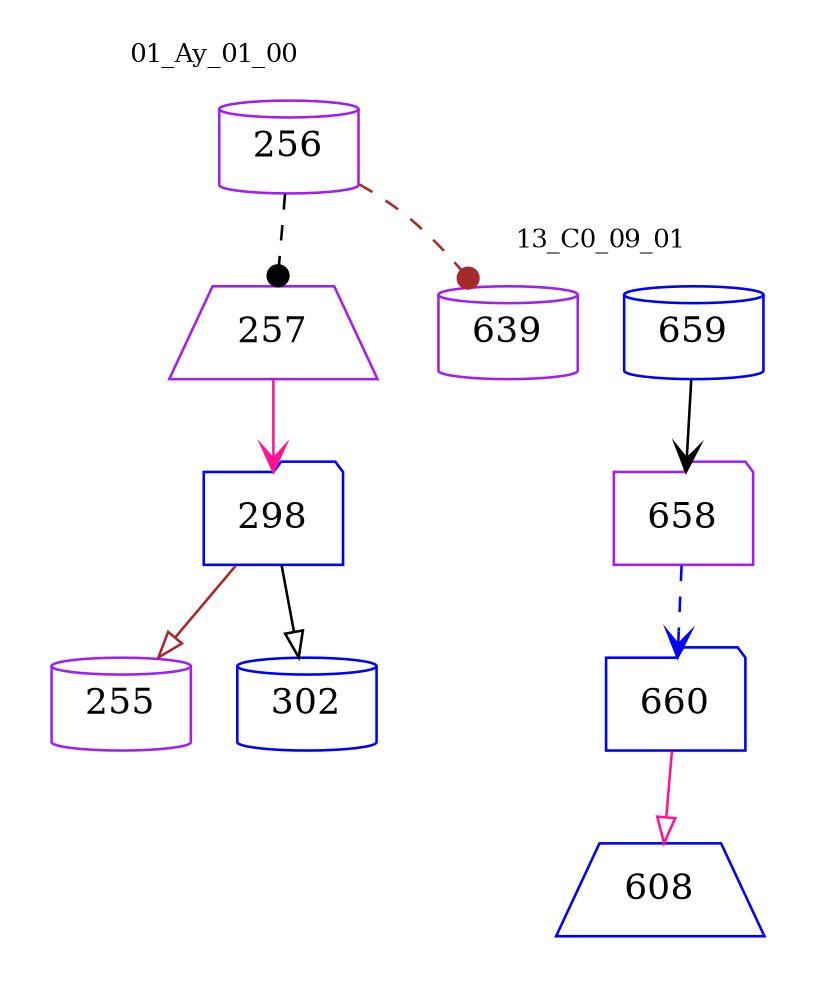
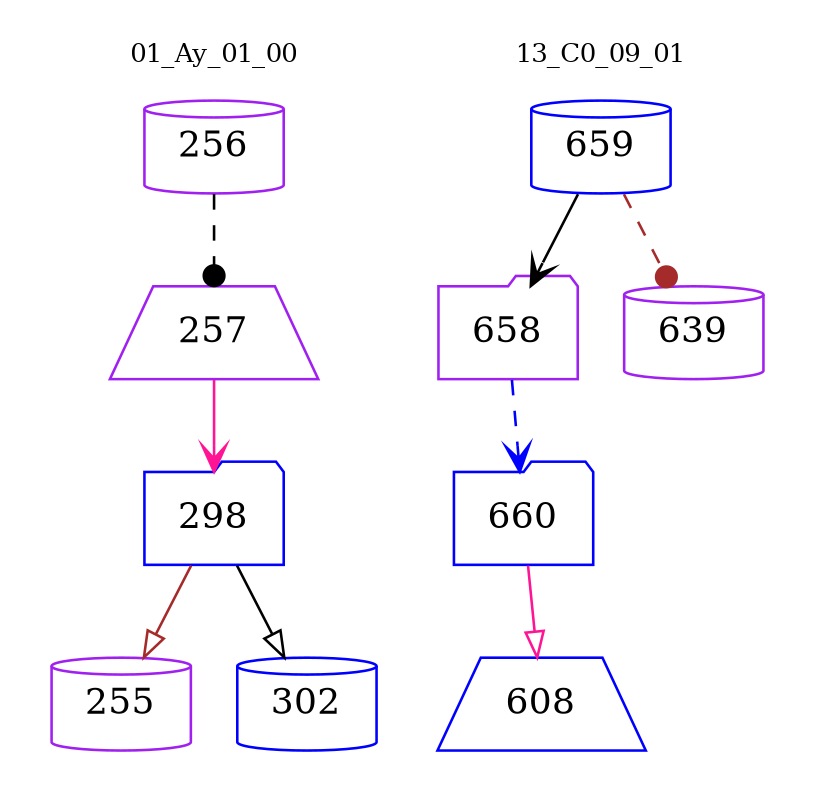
edge "256" -> "639": now "659" -> "639"
